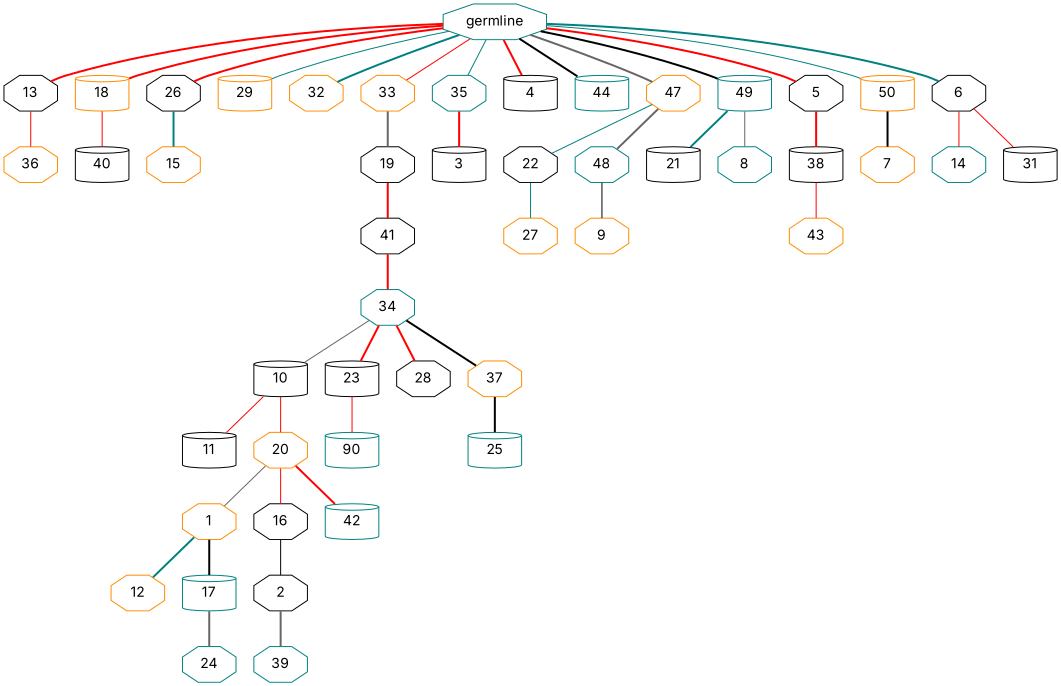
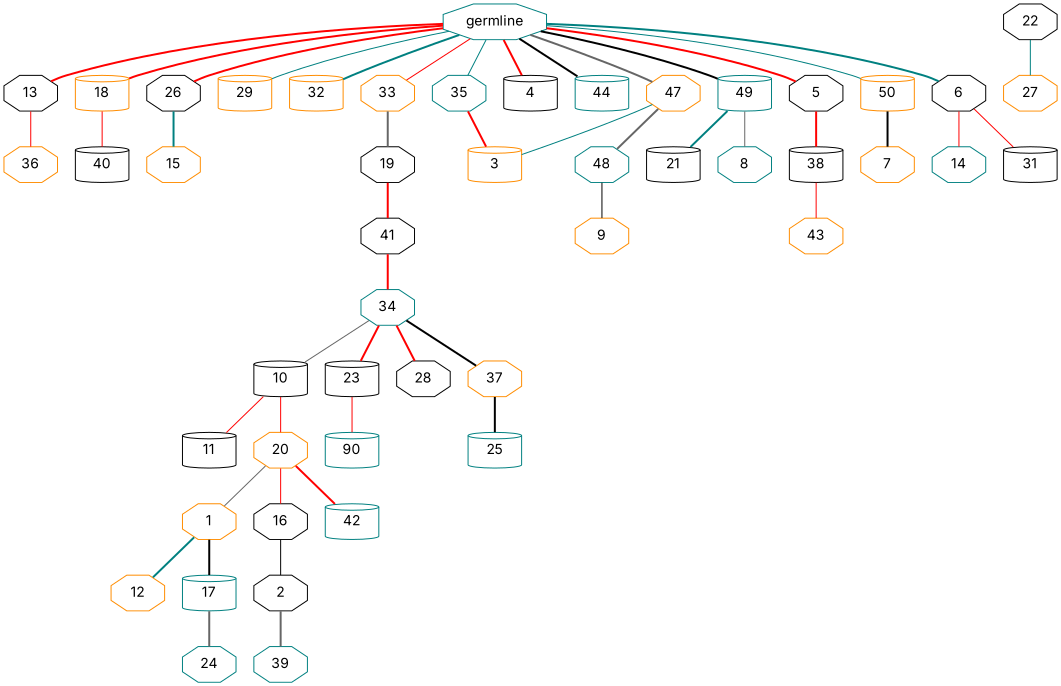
node "32": shape octagon -> cylinder
edge "47" -- "22": now "47" -- "3"
node "3": color black -> darkorange
